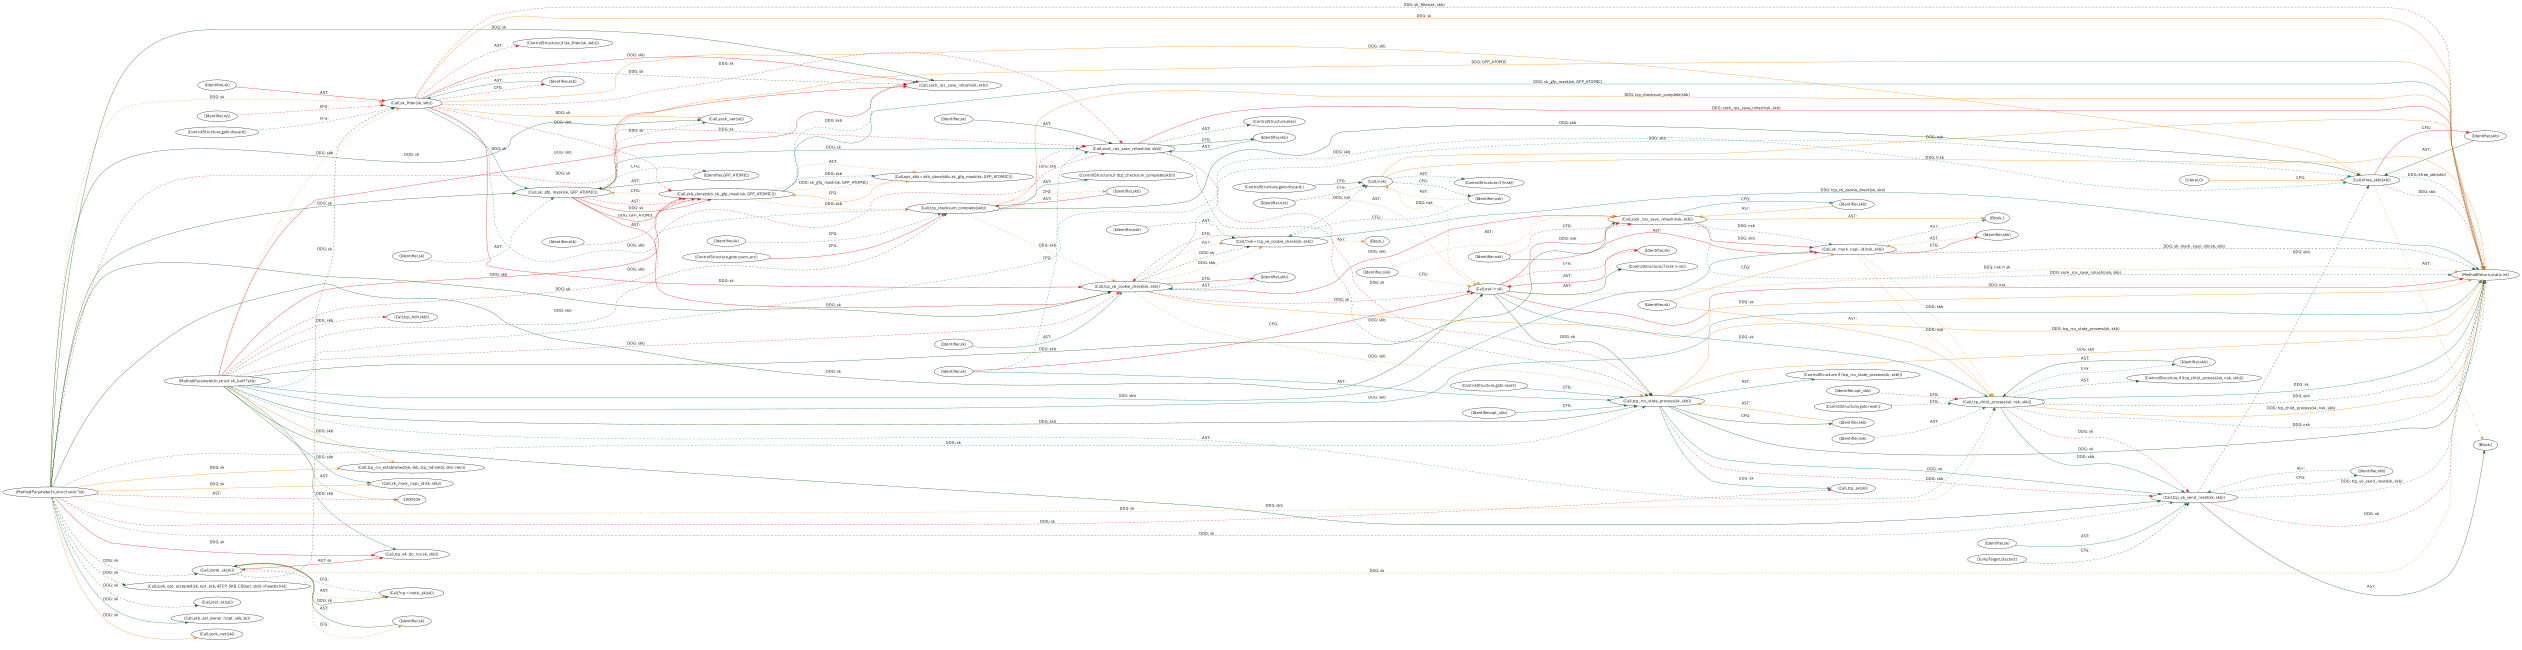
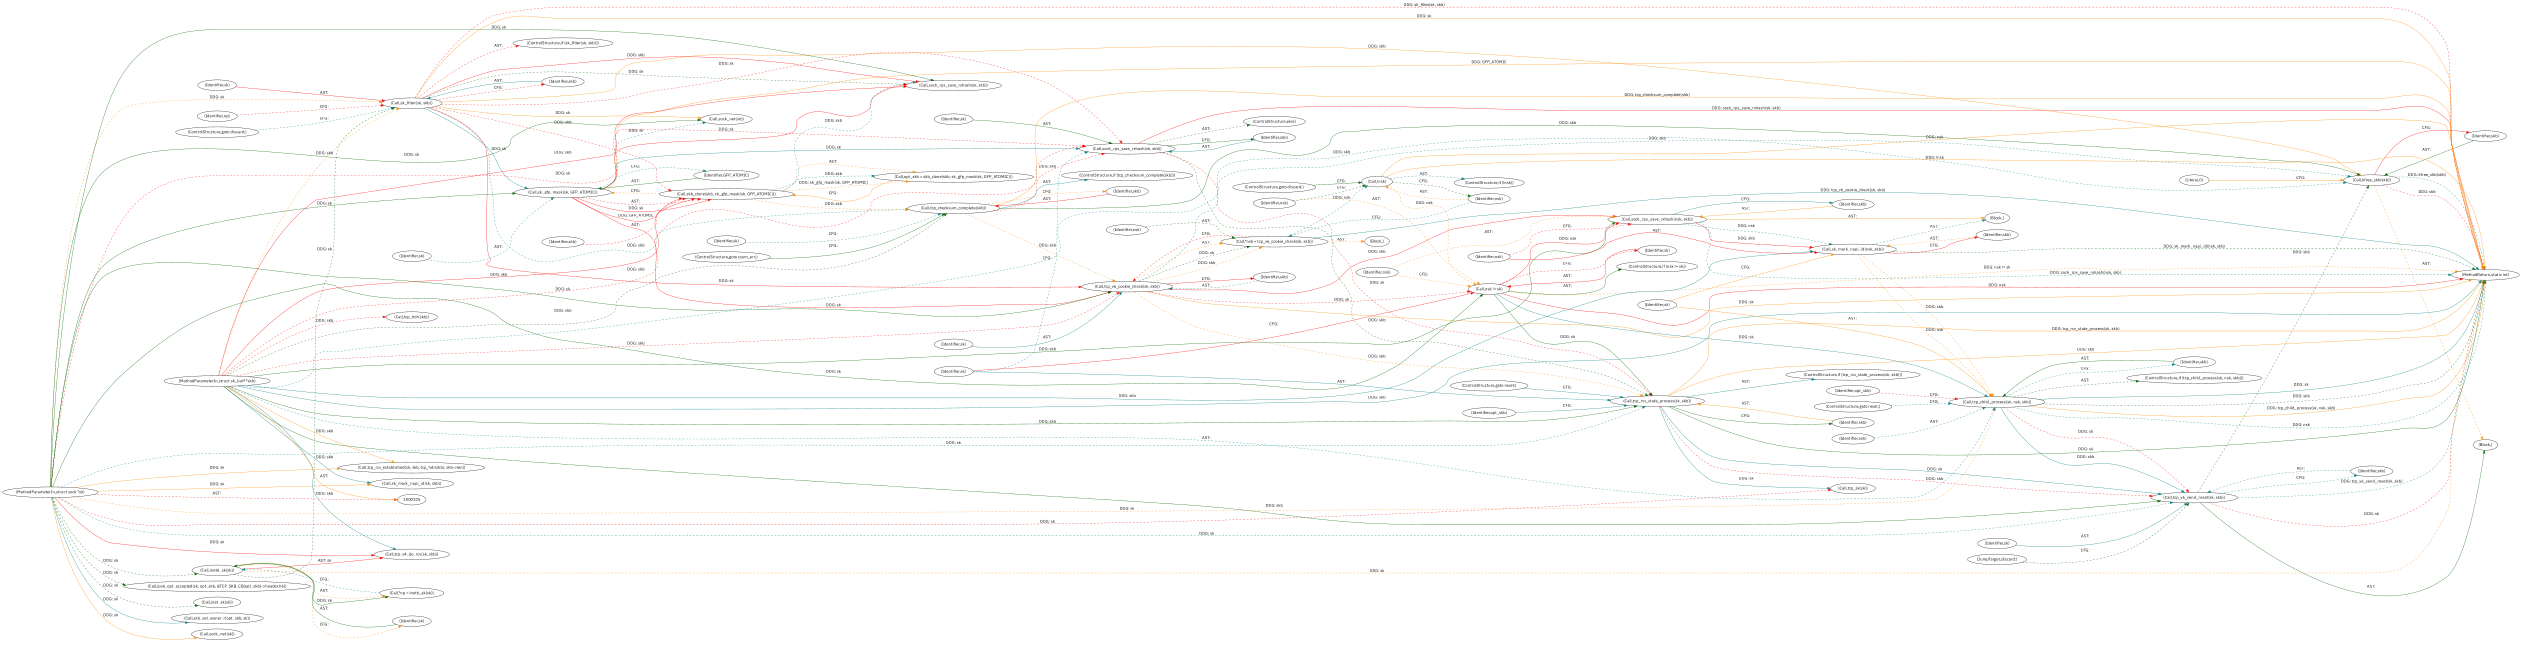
edge "(Call,skb_clone(skb, sk_gfp_mask(sk, GFP_ATOMIC)))" -> "(MethodReturn,static int)": removed, label "DDG: sk_gfp_mask(sk, GFP_ATOMIC)"
edge "(ControlStructure,goto csum_err;)" -> "(Call,tcp_checksum_complete(skb))": color red -> darkgreen
